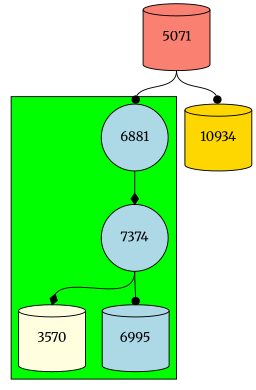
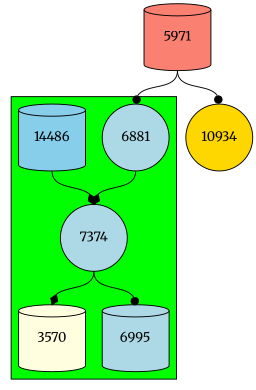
node "5071": label "5071" -> "5971"
node "14486": added
node "10934": shape cylinder -> circle
